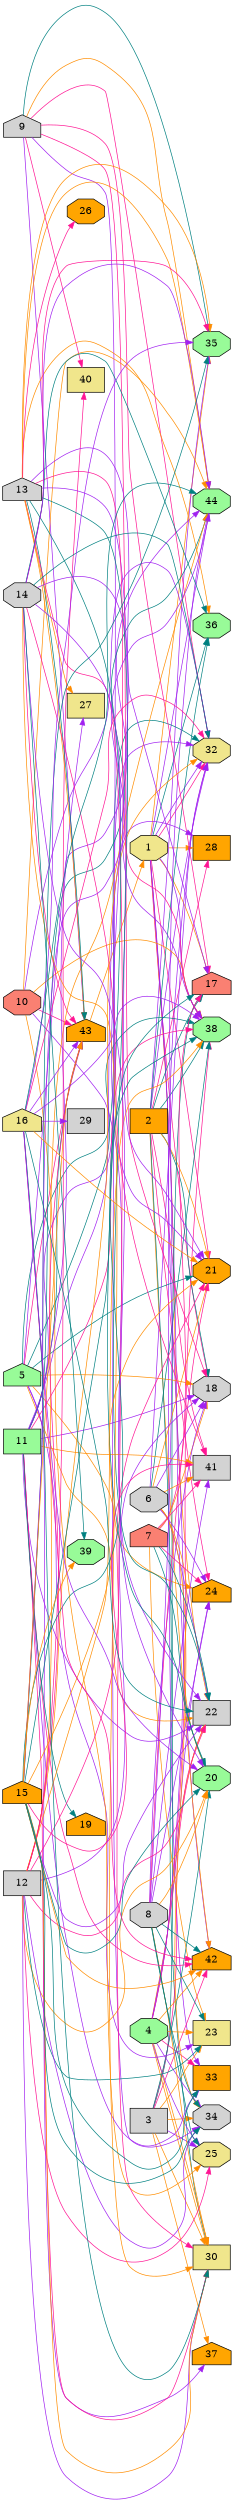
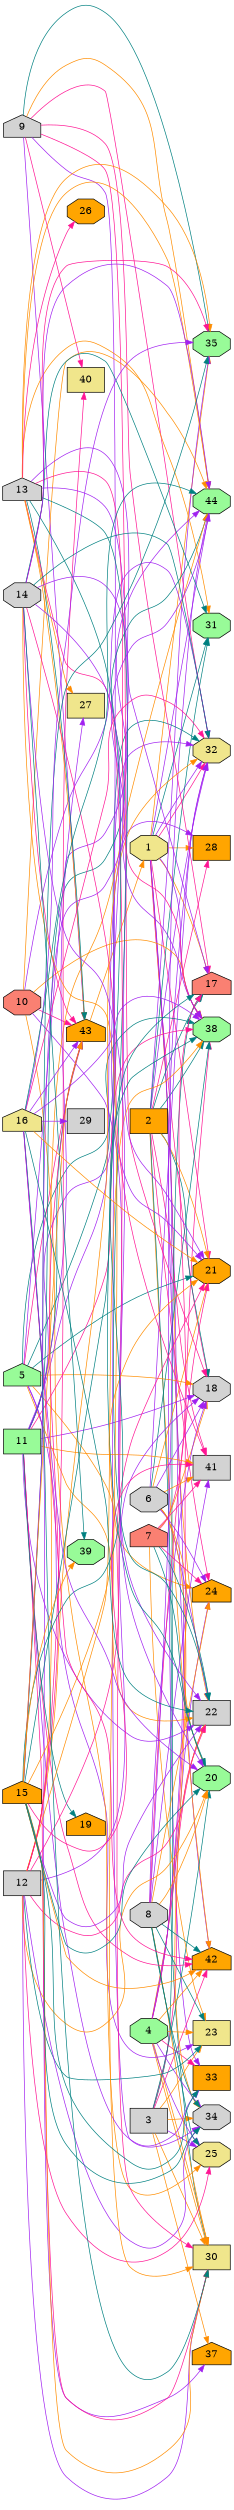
node "36": label "36" -> "31"
edge "8" -> "24": color purple -> darkorange
